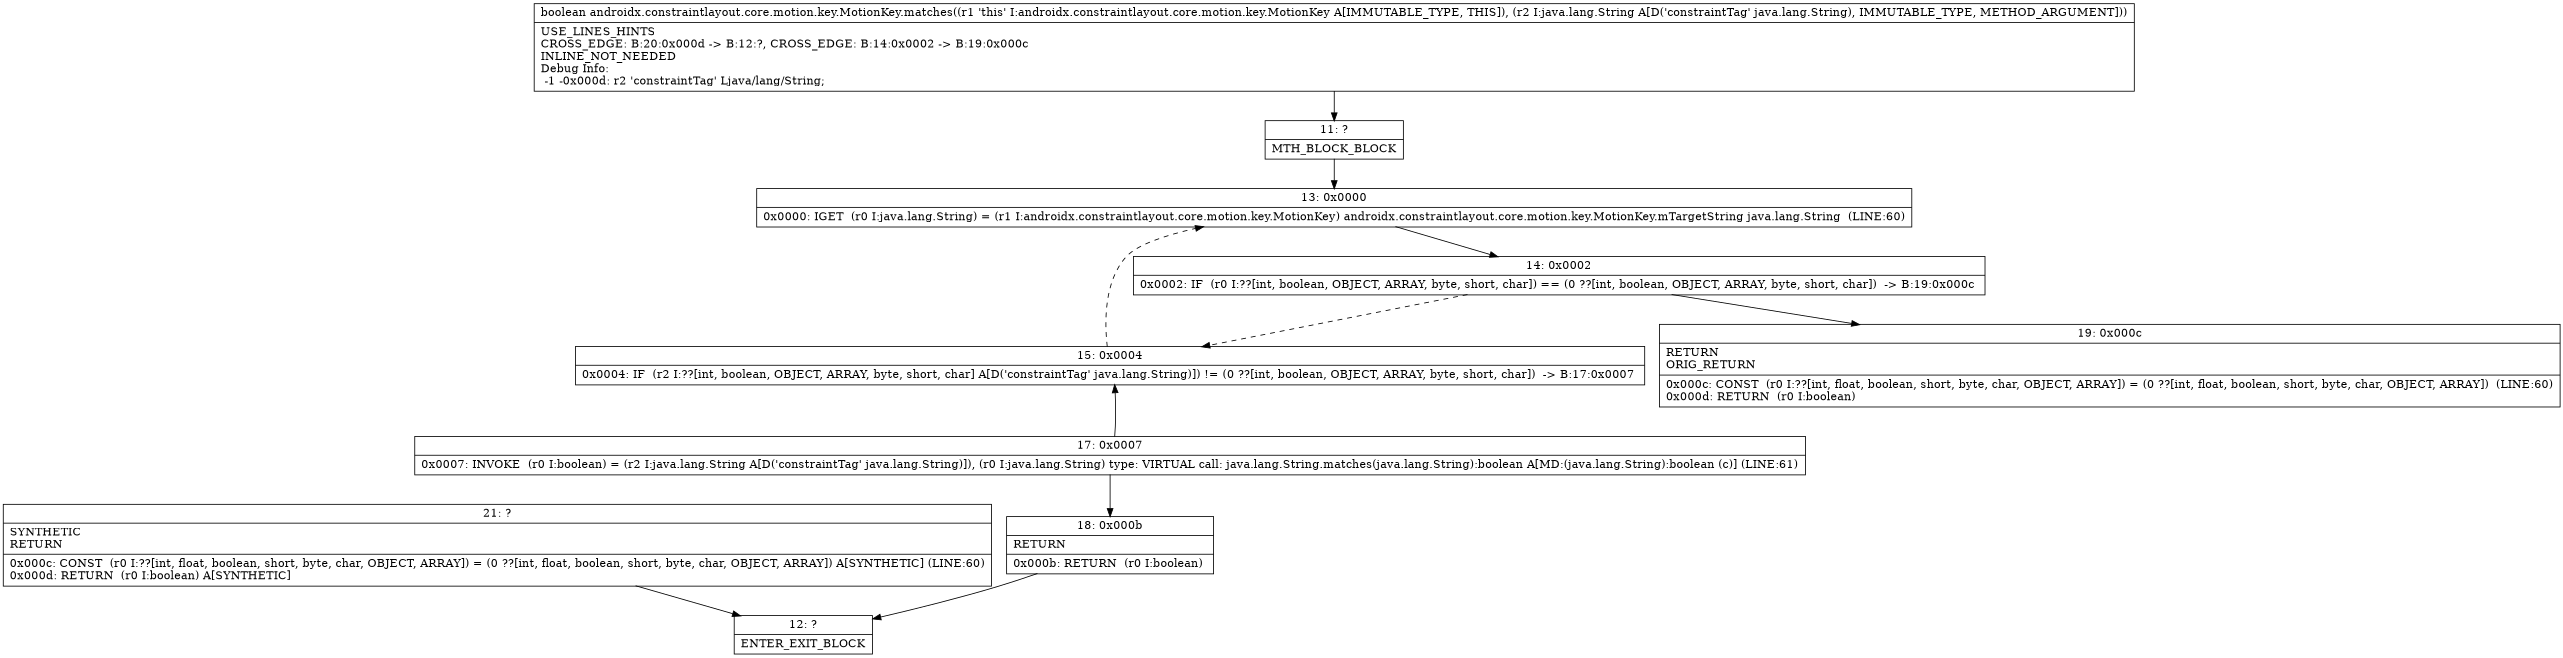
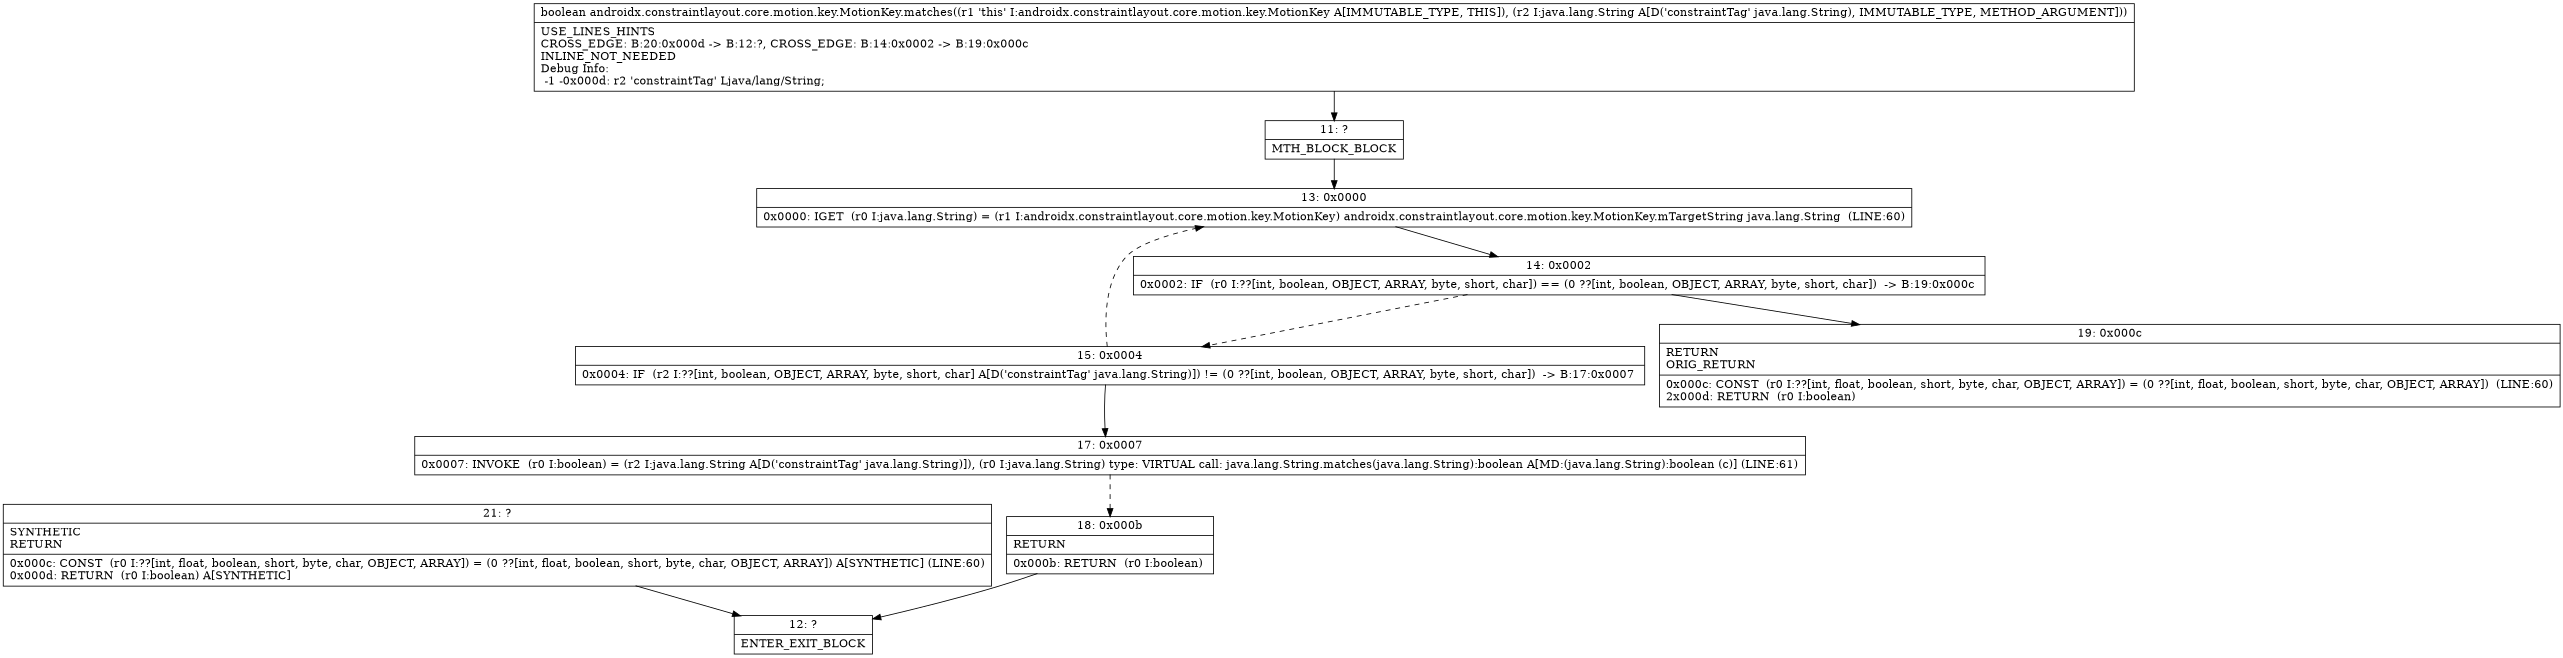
node "19: 0x000c": text "0x000d: RETURN  (r0 I:boolean)" -> "2x000d: RETURN  (r0 I:boolean)"
edge "17: 0x0007" -> "15: 0x0004": reversed
edge "17: 0x0007" -> "18: 0x000b": style solid -> dashed
